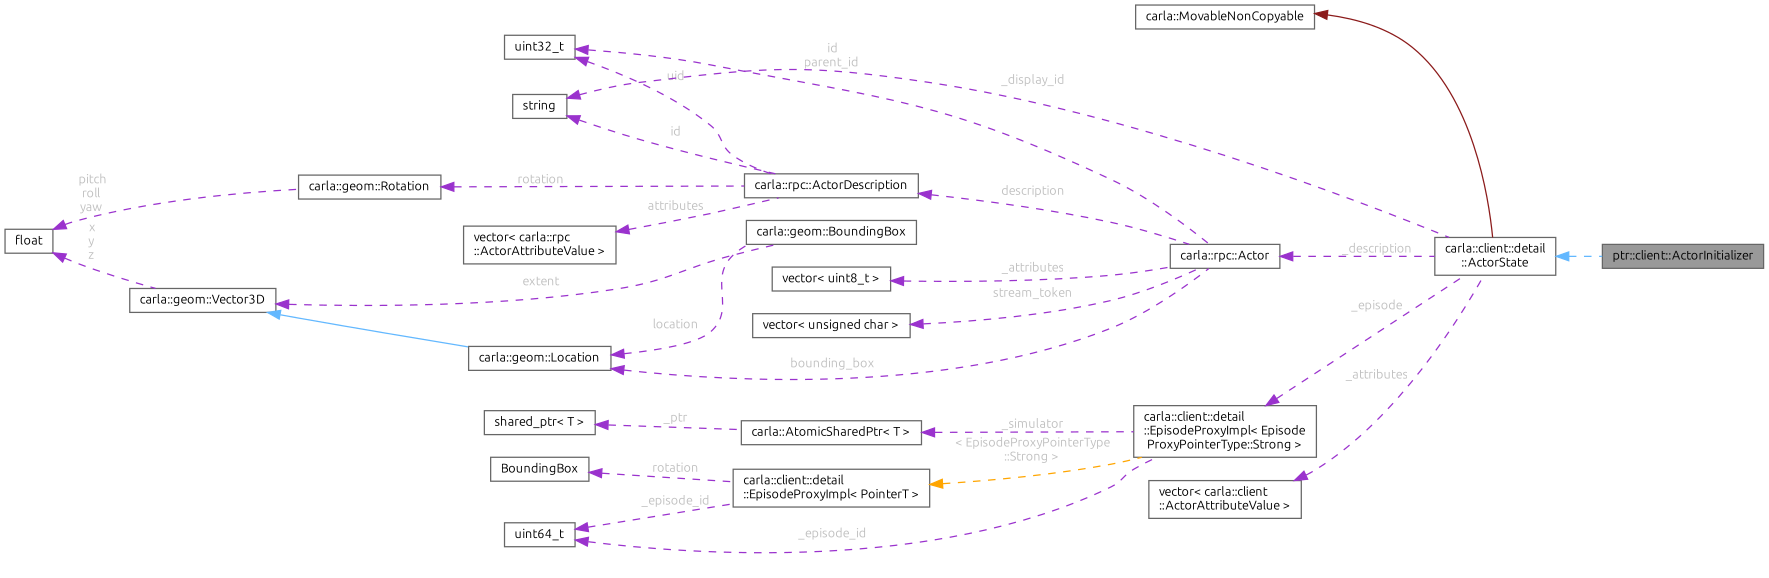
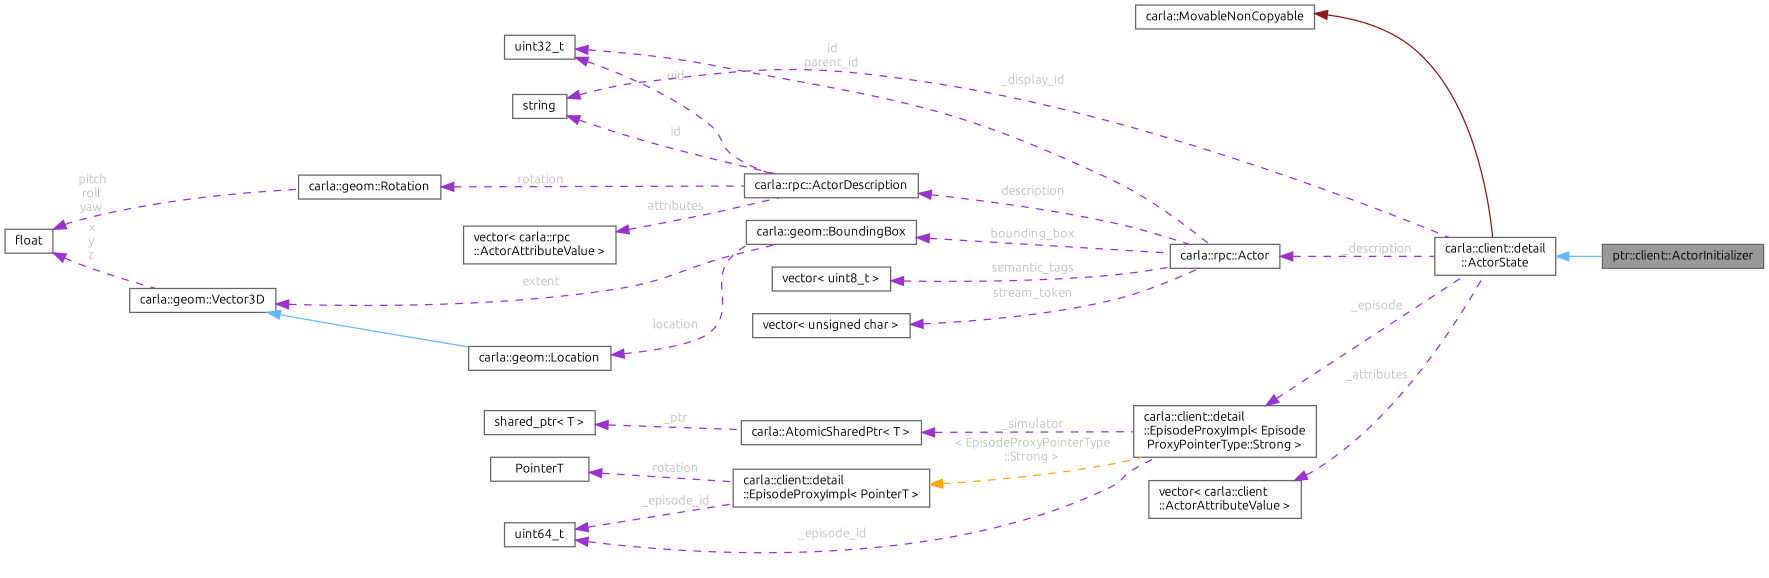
edge "ptr::client::ActorInitializer" -> "carla::client::detail ::ActorState": style dashed -> solid
edge "carla::rpc::Actor" -> "vector< uint8_t >": label " _attributes" -> " semantic_tags"
edge "carla::rpc::Actor" -> "carla::geom::Location": now "carla::rpc::Actor" -> "carla::geom::BoundingBox"
node "BoundingBox": label "BoundingBox" -> "PointerT"
